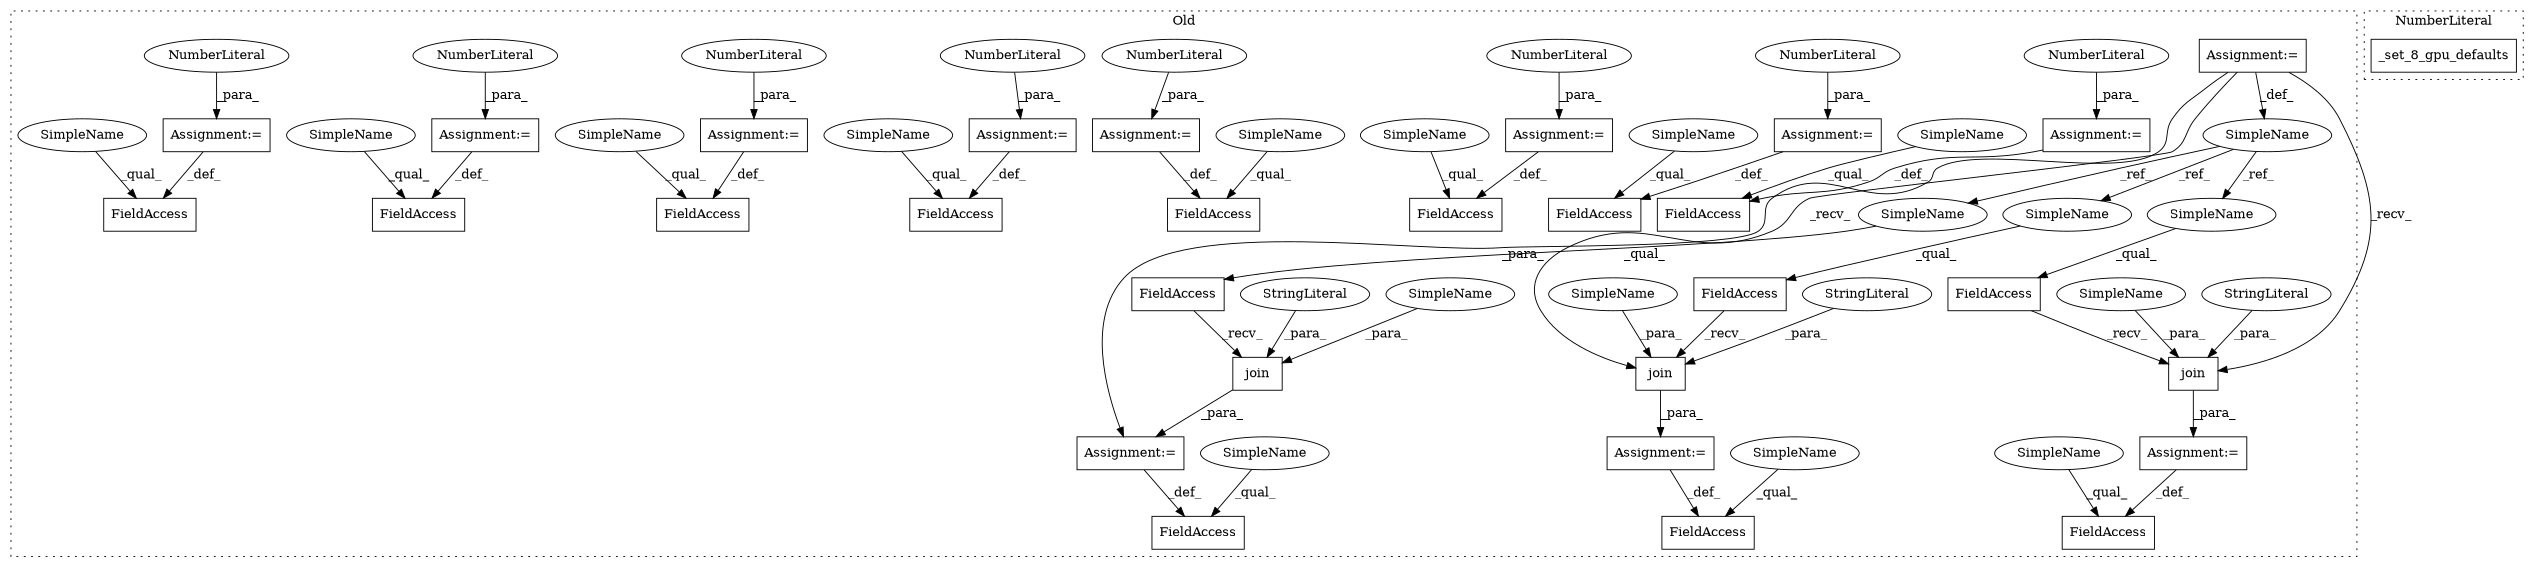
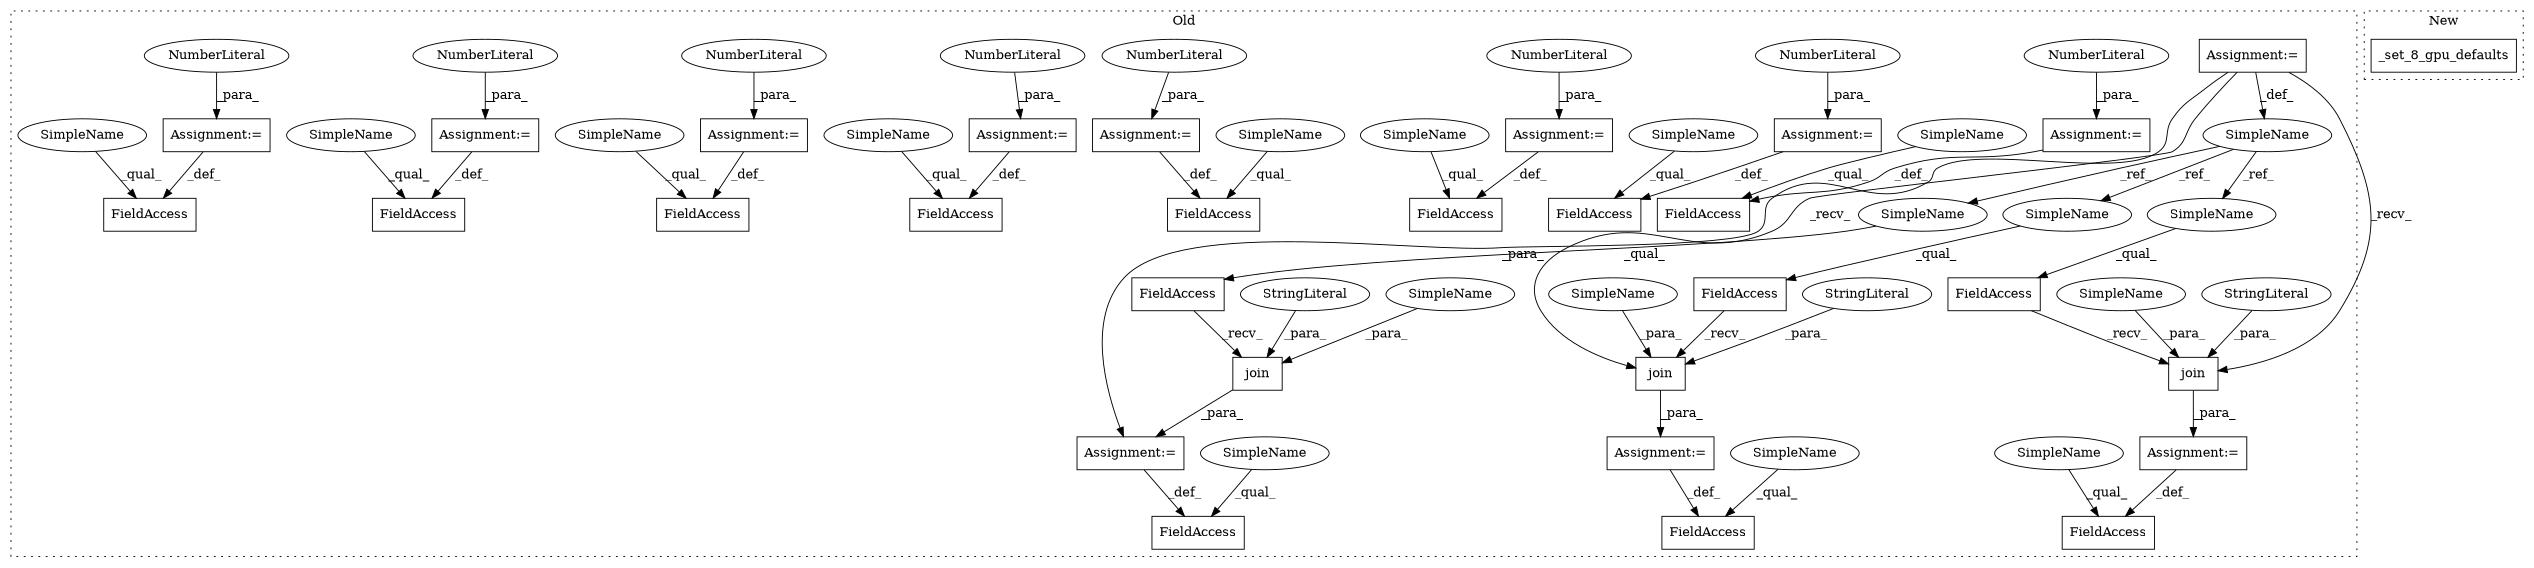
cluster "NumberLiteral": label "NumberLiteral" -> "New"
